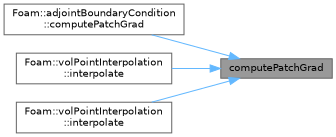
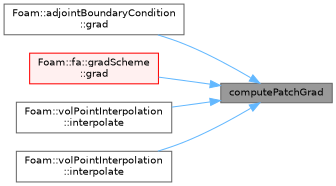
node "Foam::adjointBoundaryCondition ::computePatchGrad": label "Foam::adjointBoundaryCondition ::computePatchGrad" -> "Foam::adjointBoundaryCondition ::grad"
node "Foam::fa::gradScheme ::grad": added
